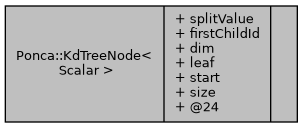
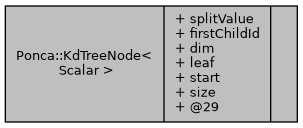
node "Ponca::KdTreeNode<": text "+ @24" -> "+ @29"
